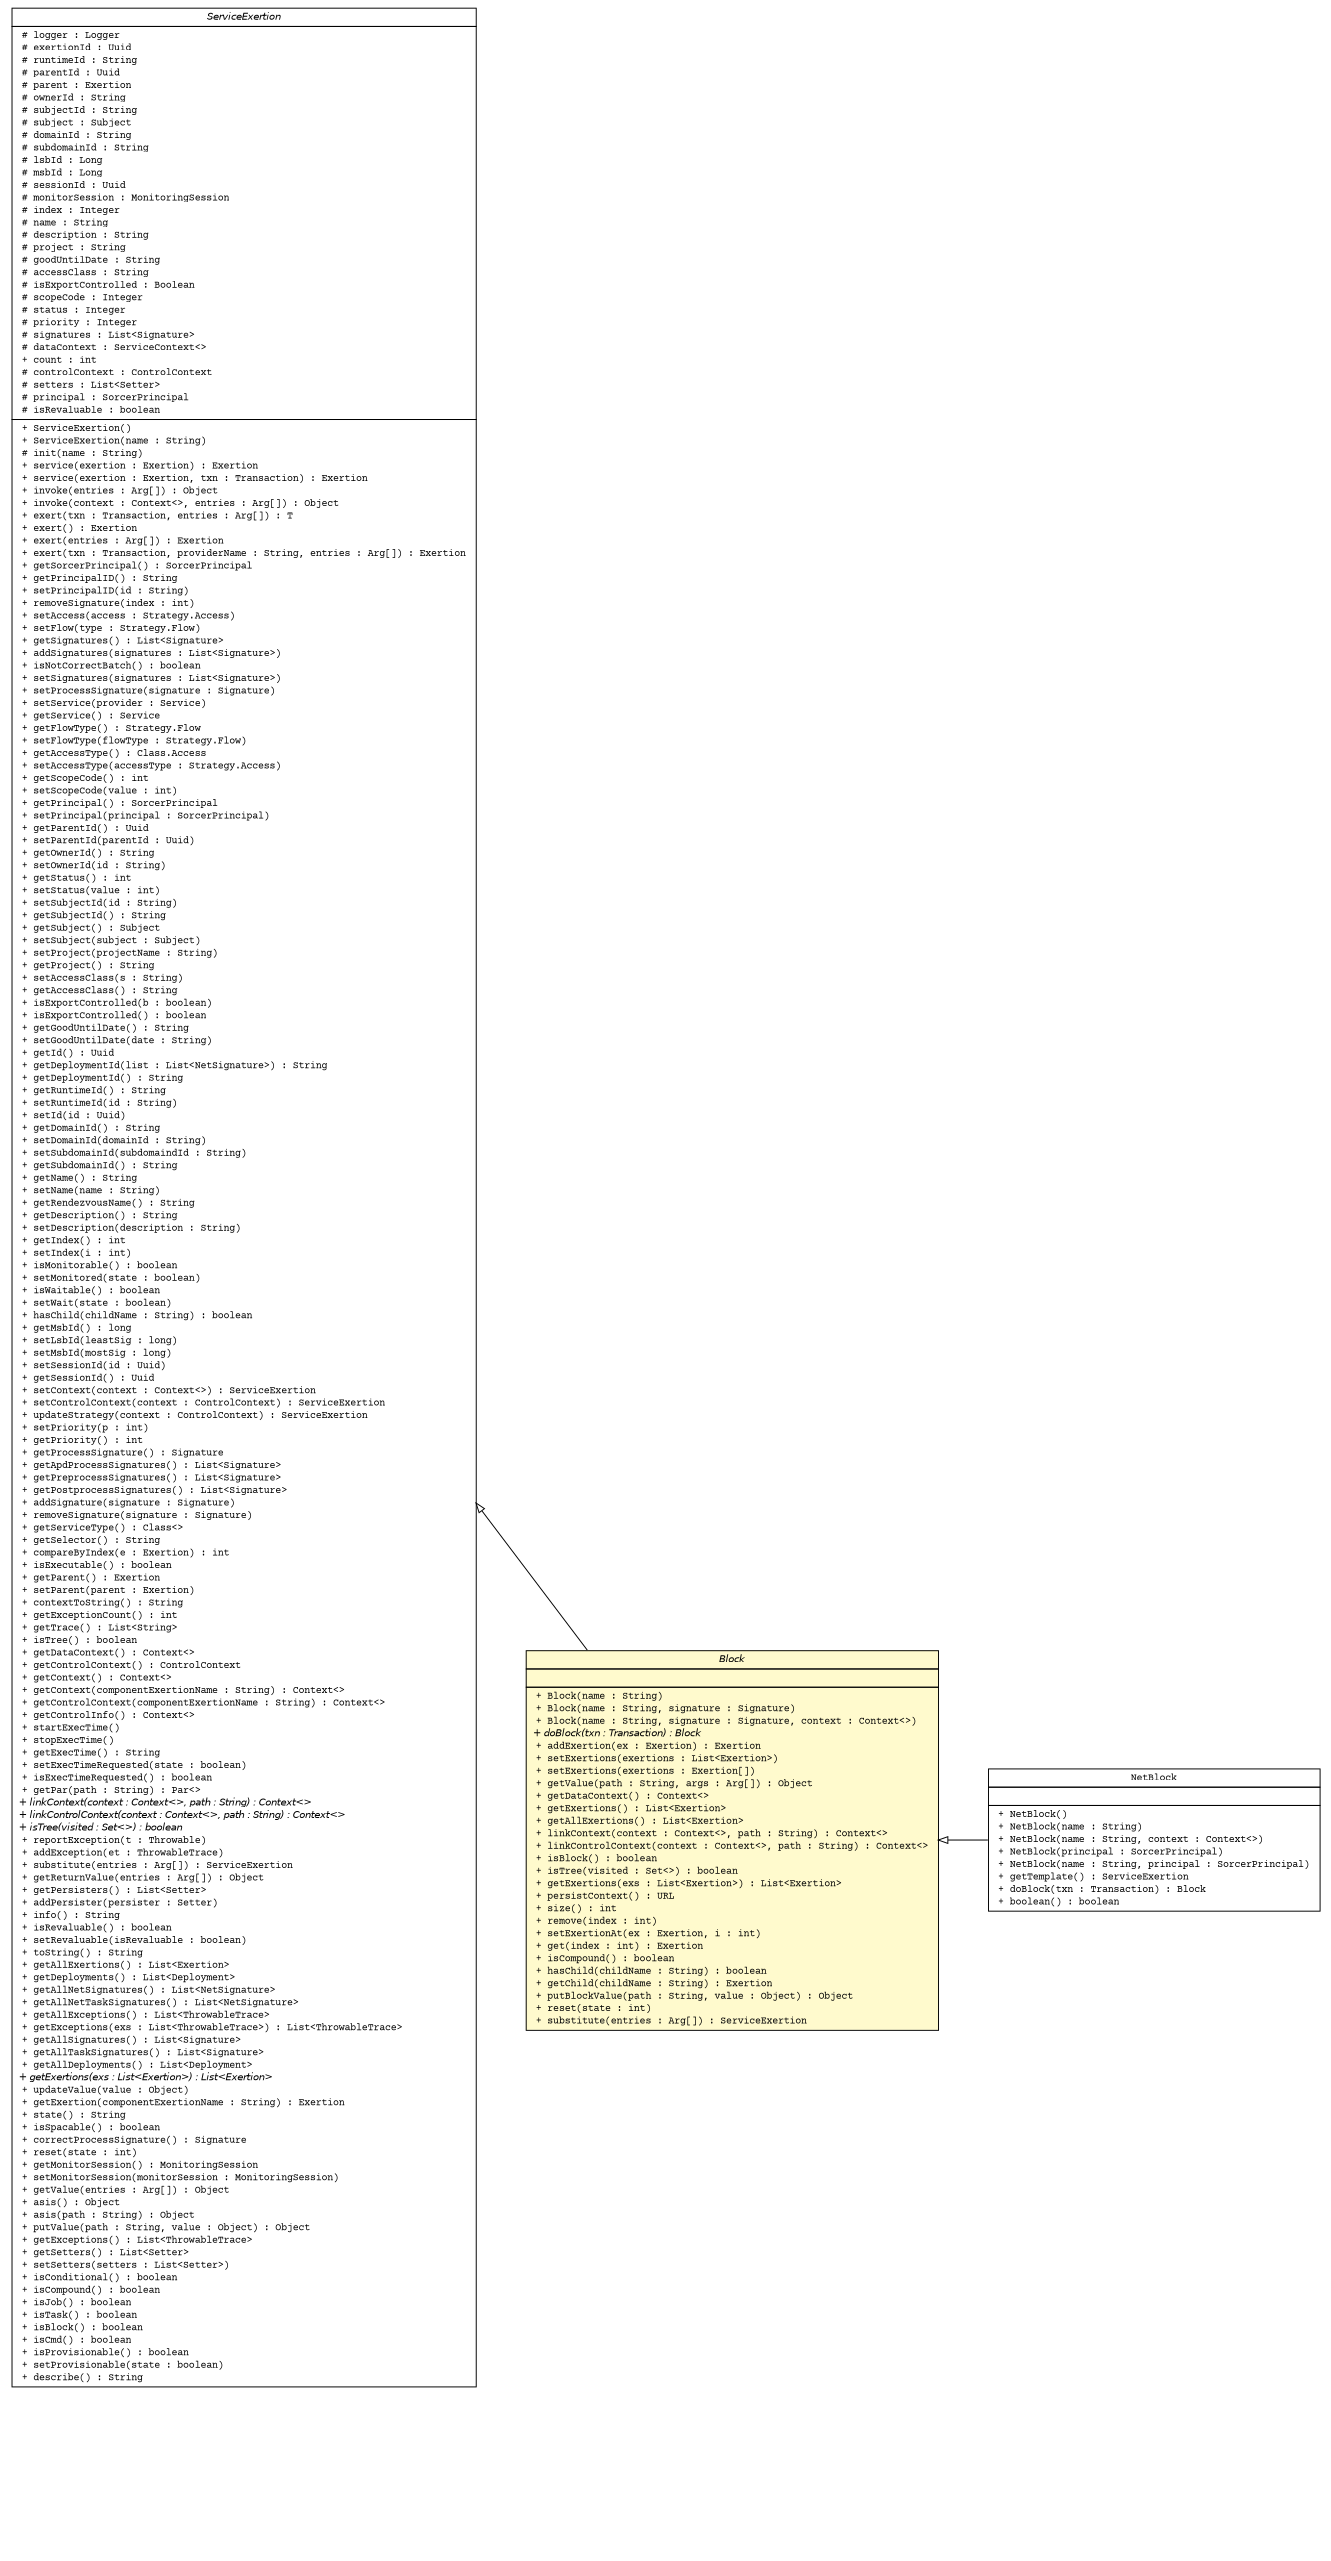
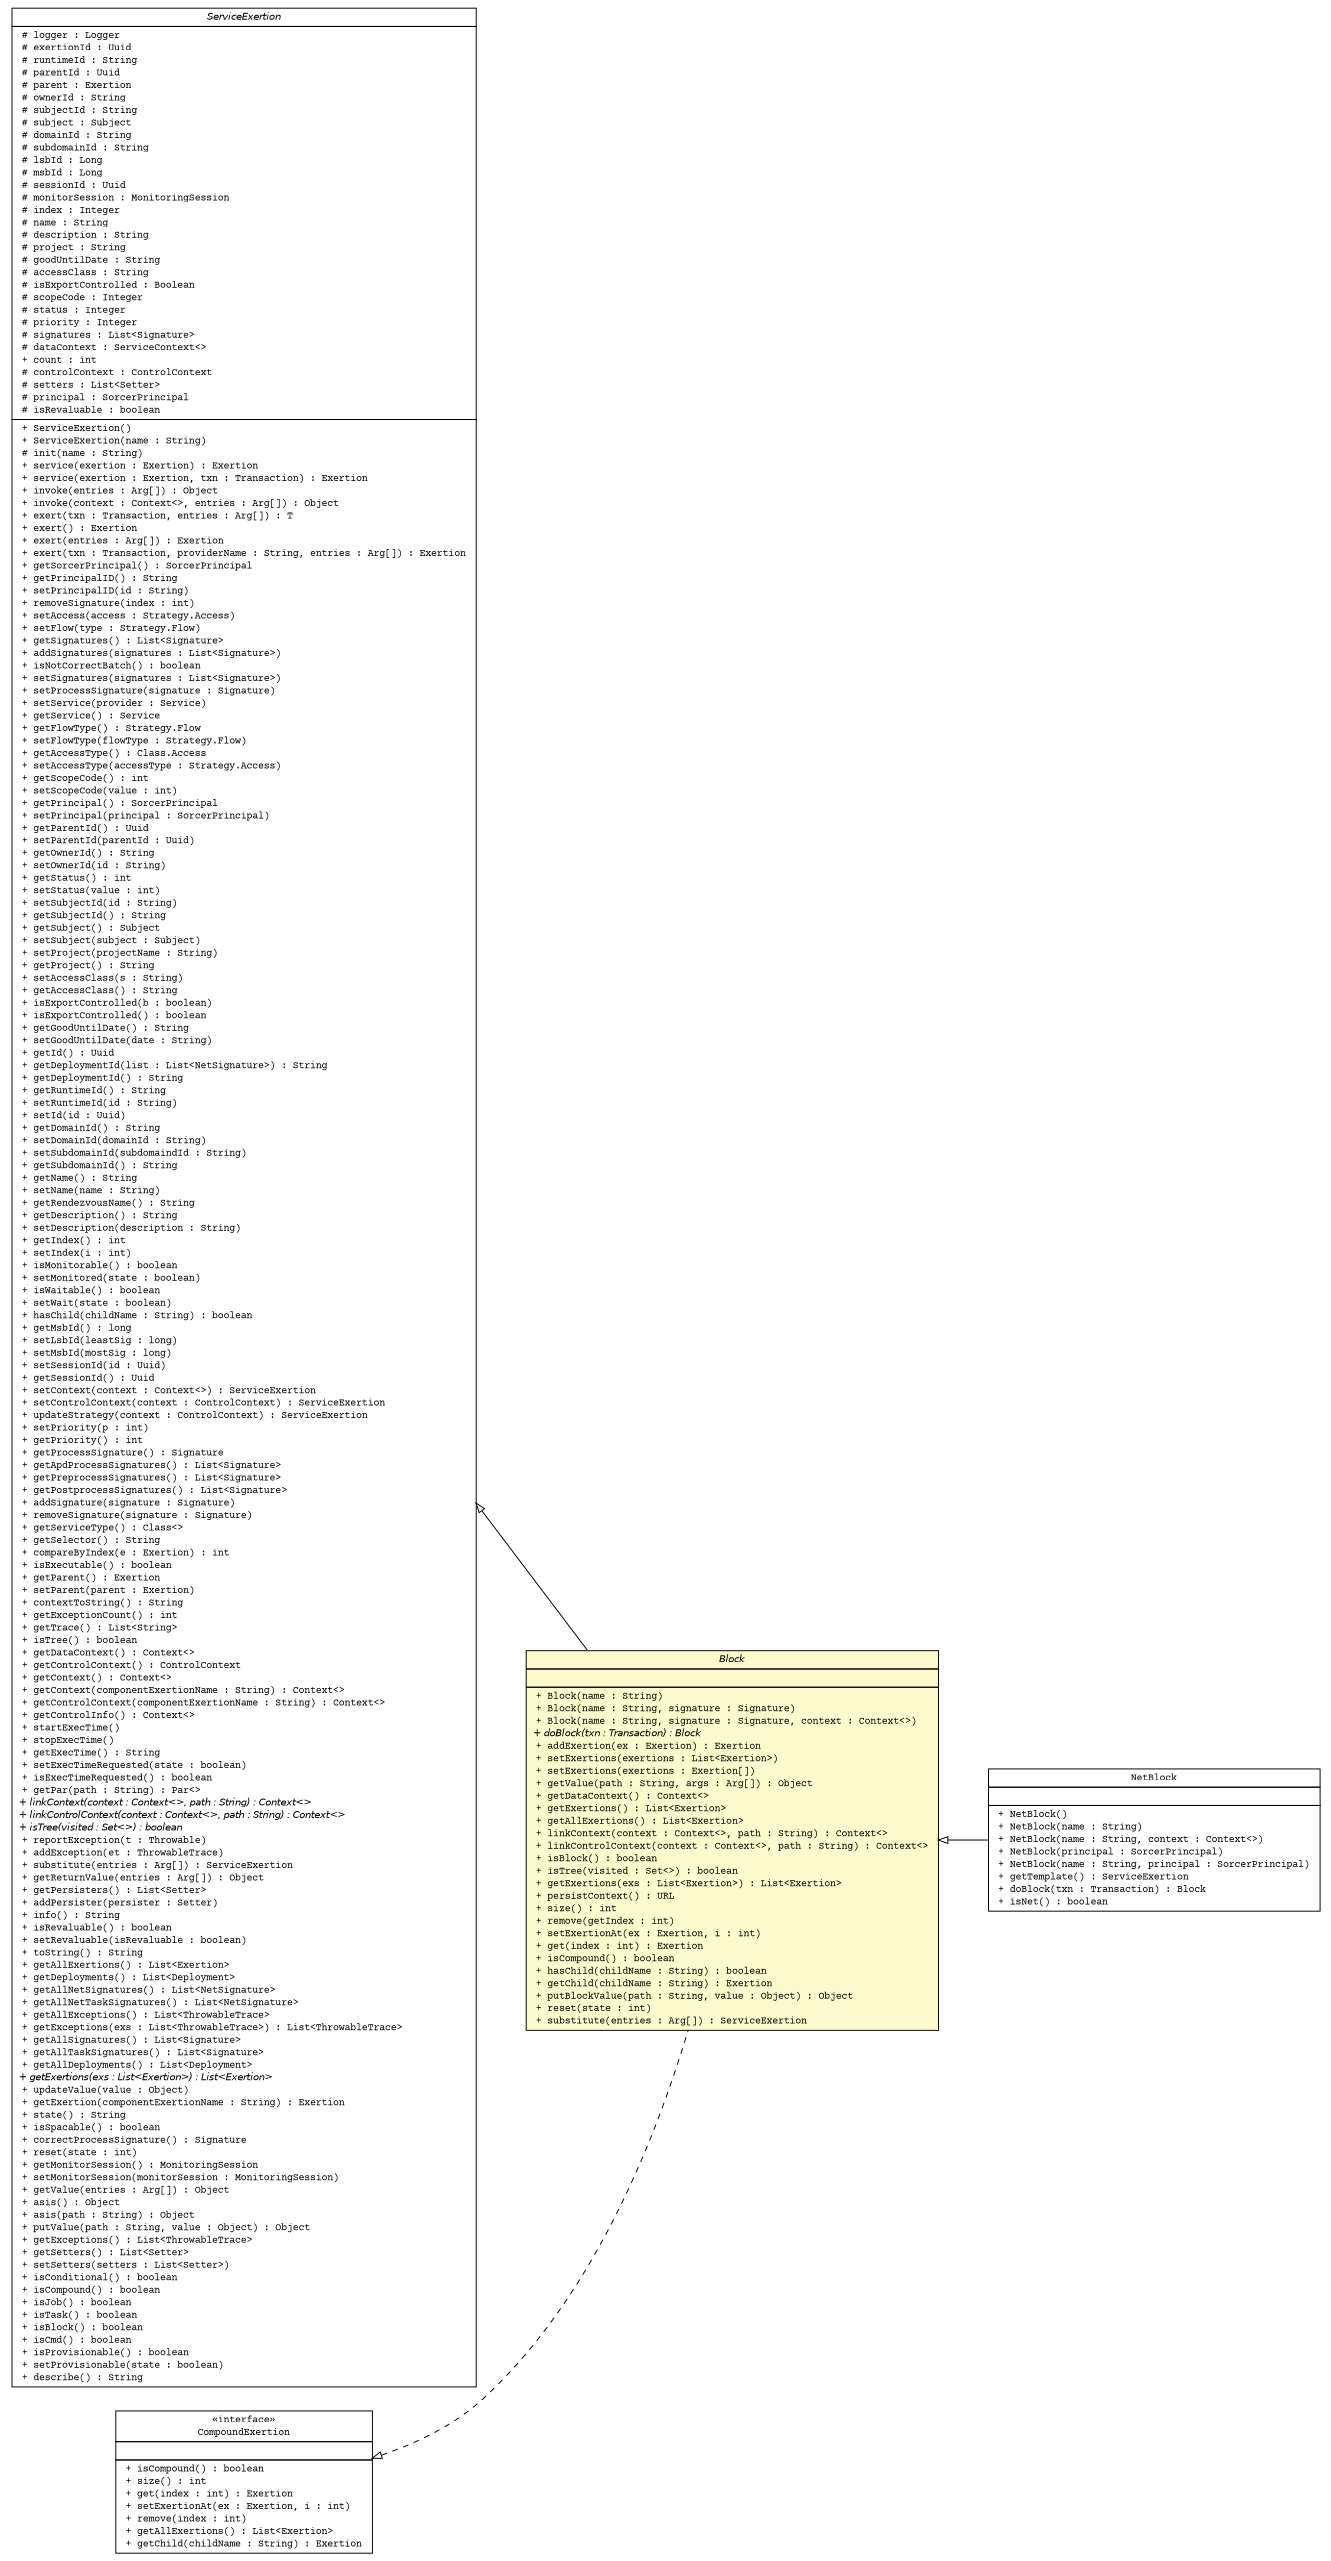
node "NetBlock": text "+ boolean() : boolean" -> "+ isNet() : boolean"
node "Block": text "+ remove(index : int)" -> "+ remove(getIndex : int)"
node "CompoundExertion": added
